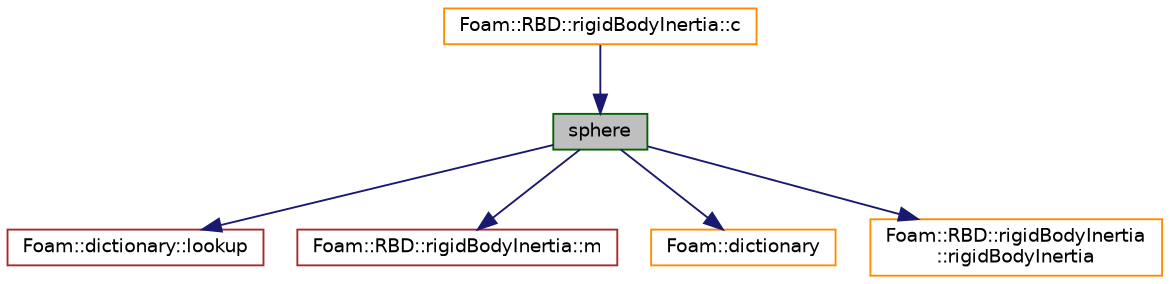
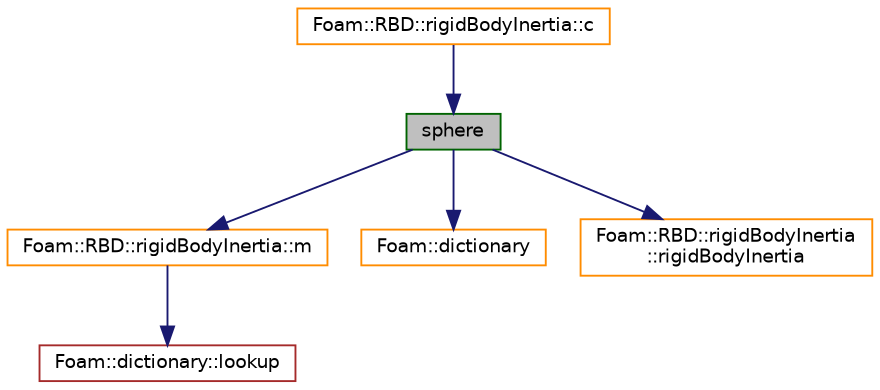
edge "sphere" -> "Foam::dictionary::lookup": now "Foam::RBD::rigidBodyInertia::m" -> "Foam::dictionary::lookup"
node "Foam::RBD::rigidBodyInertia::m": color brown -> darkorange
